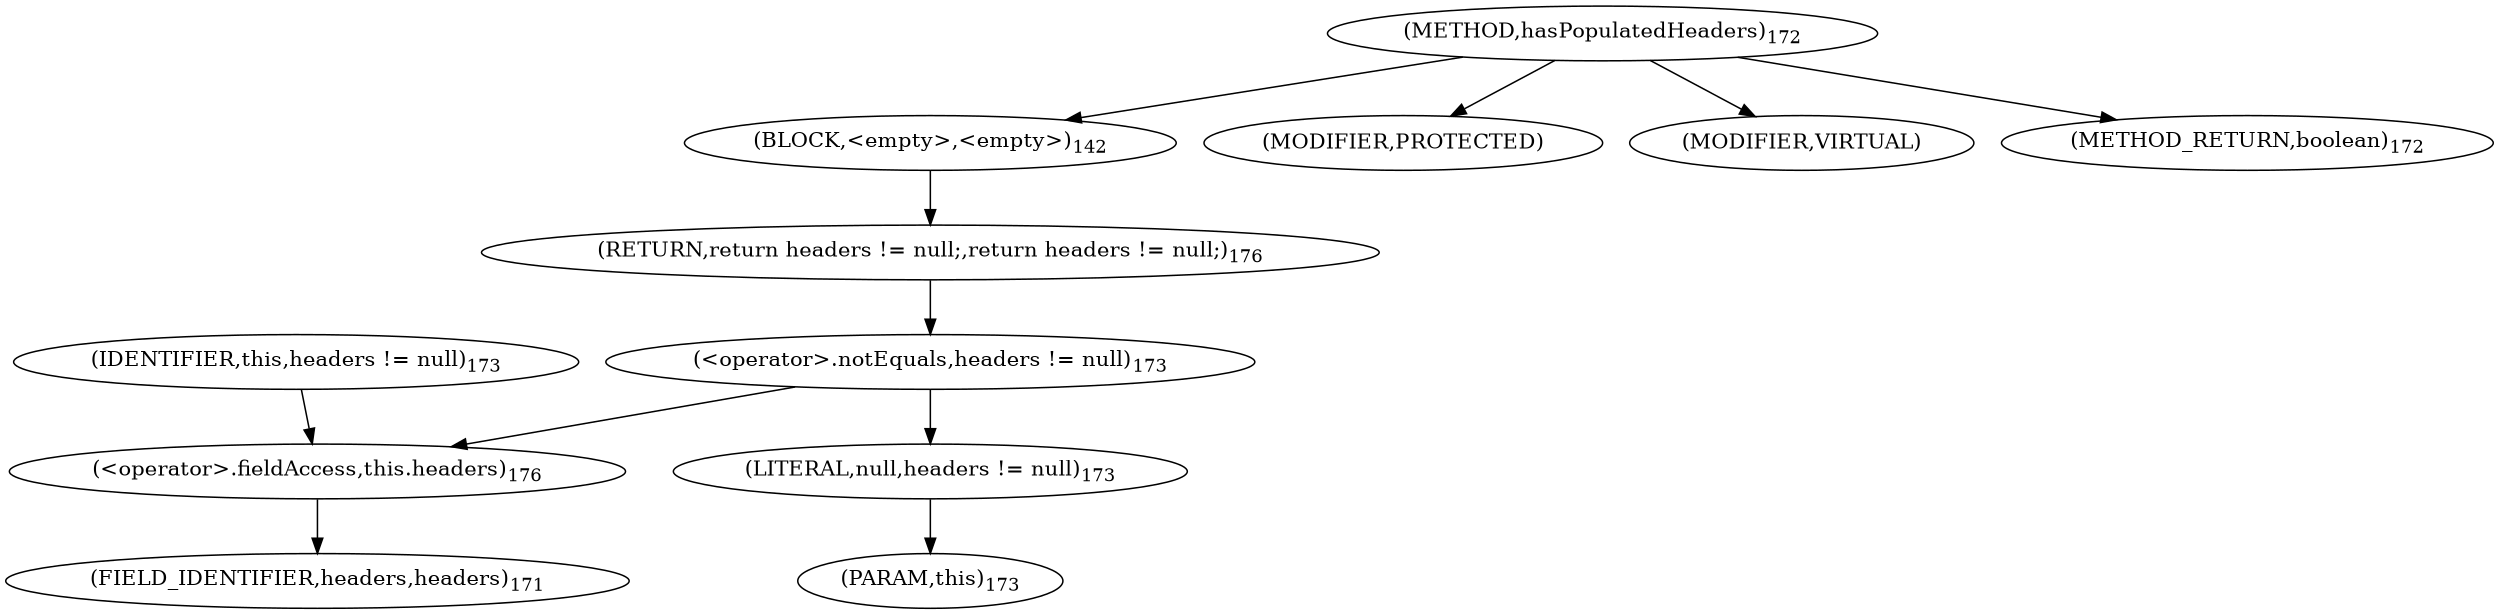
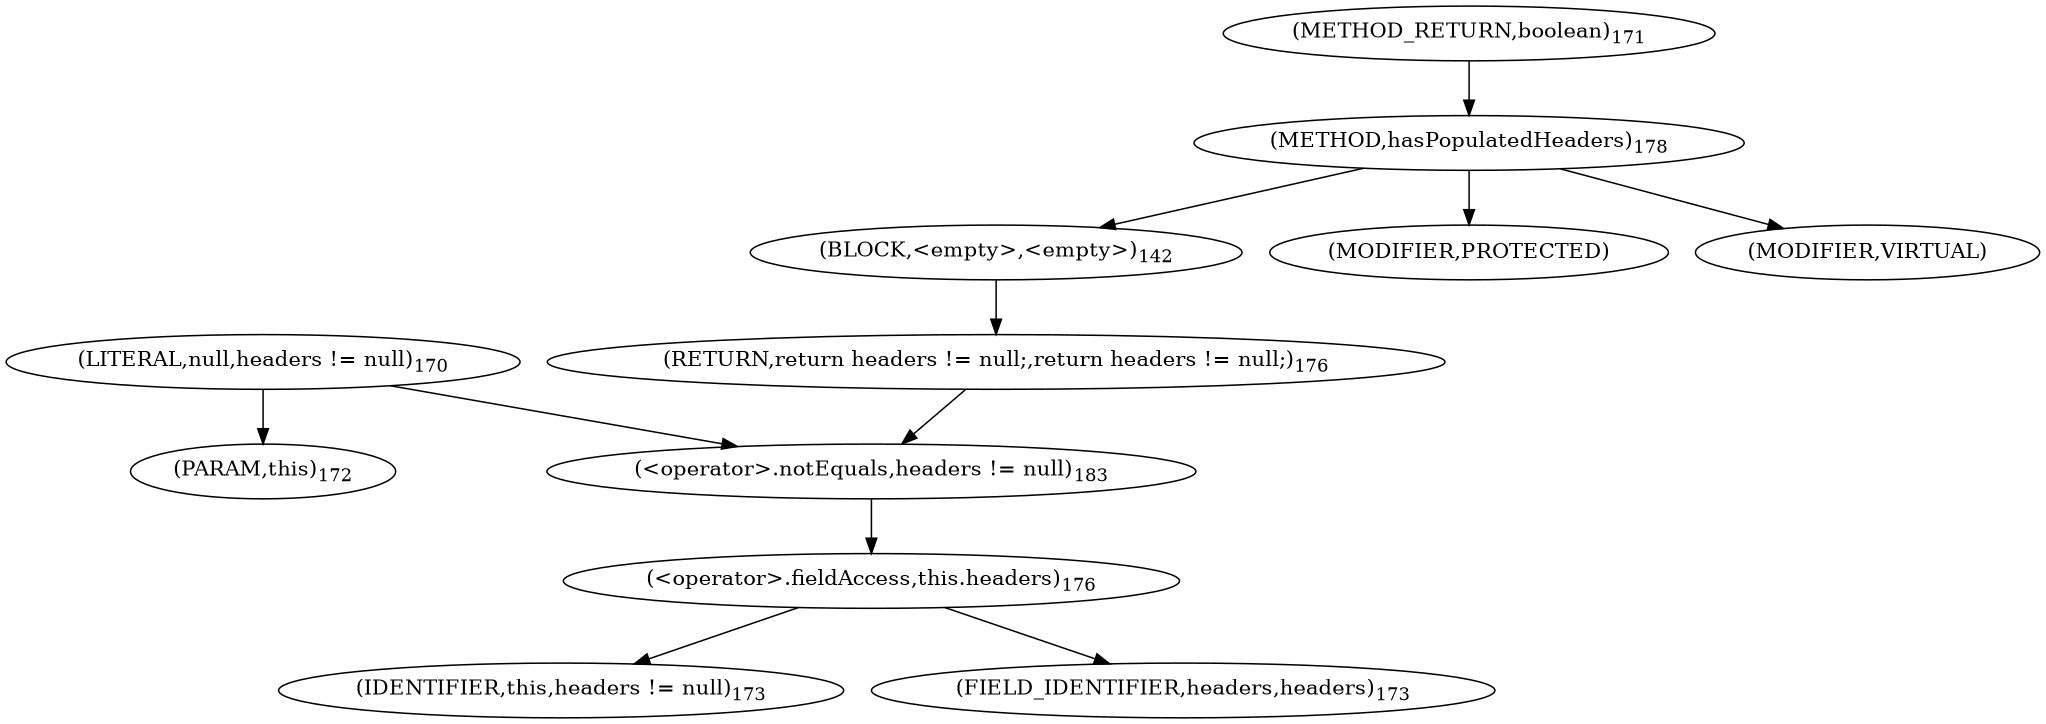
node "(METHOD,hasPopulatedHeaders)": text "172" -> "178"
edge "(METHOD,hasPopulatedHeaders)" -> "(METHOD_RETURN,boolean)": reversed
node "(METHOD_RETURN,boolean)": text "172" -> "171"
node "(<operator>.notEquals,headers != null)": text "173" -> "183"
edge "(IDENTIFIER,this,headers != null)" -> "(<operator>.fieldAccess,this.headers)": reversed
edge "(<operator>.notEquals,headers != null)" -> "(LITERAL,null,headers != null)": reversed
node "(LITERAL,null,headers != null)": text "173" -> "170"
node "(FIELD_IDENTIFIER,headers,headers)": text "171" -> "173"
node "(PARAM,this)": text "173" -> "172"
